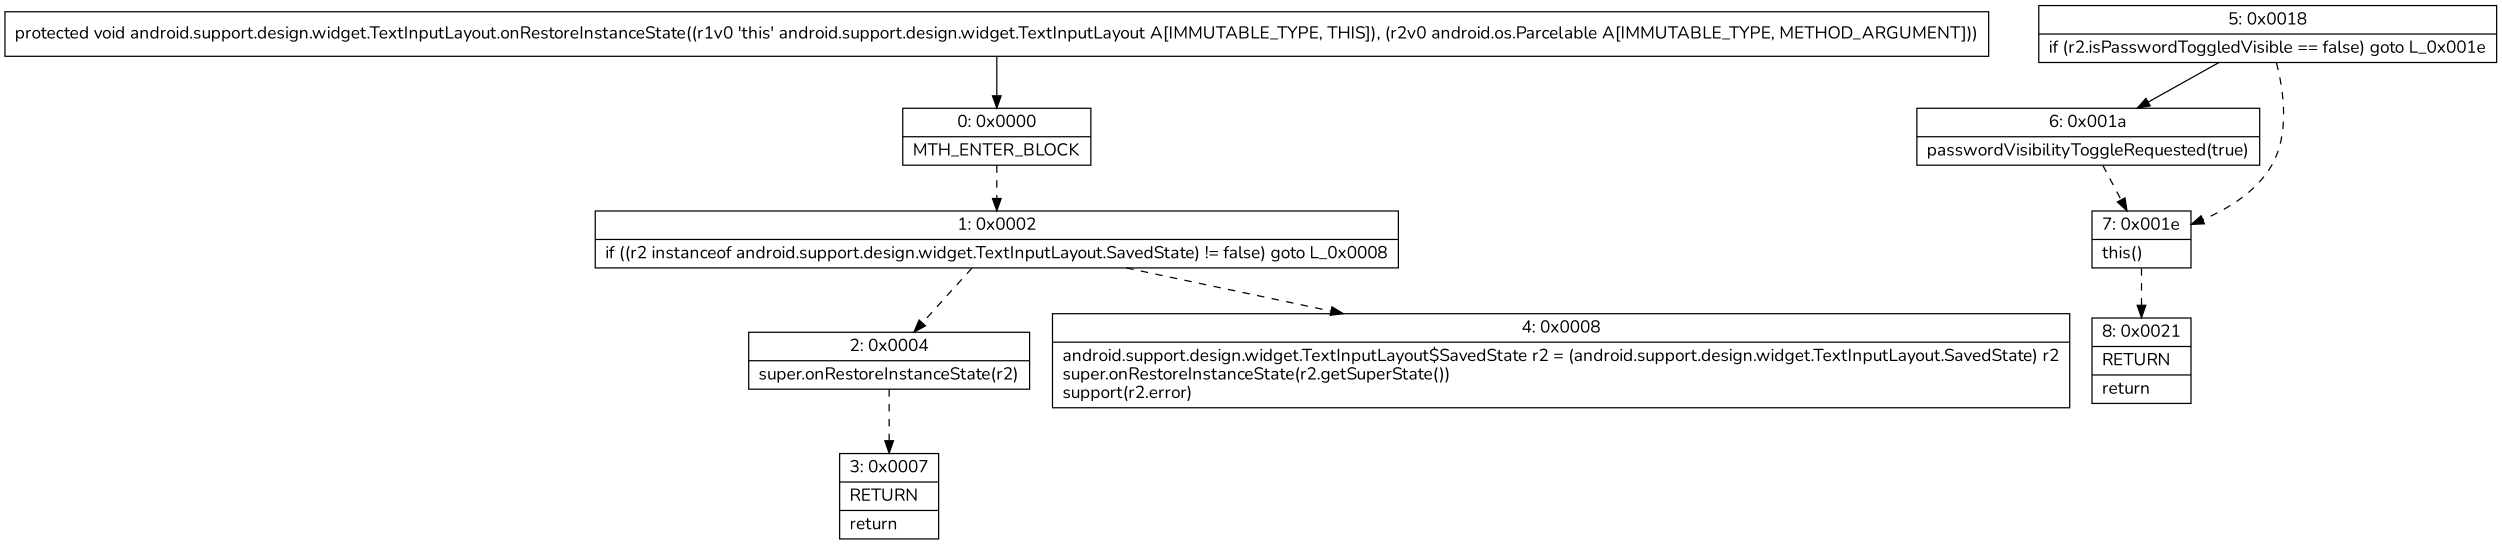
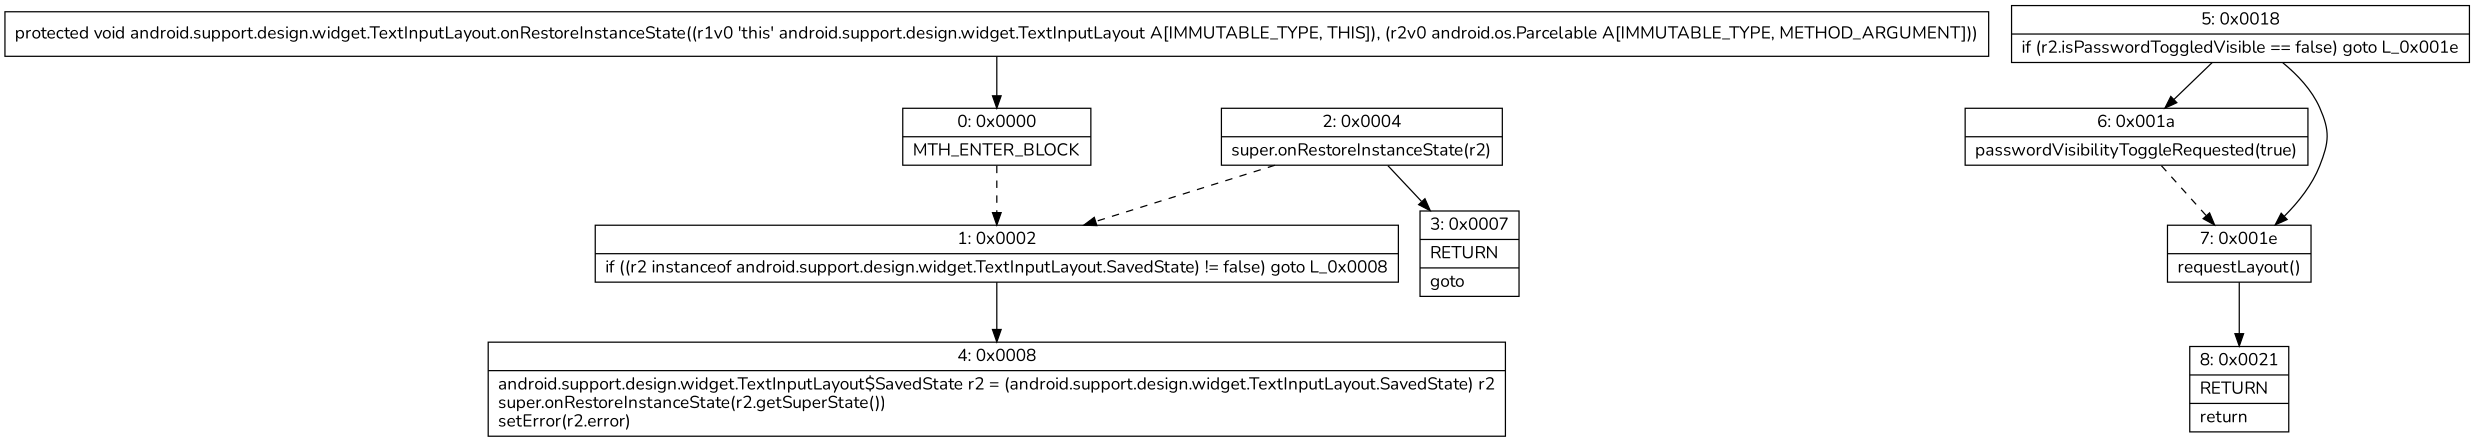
edge "5: 0x0018" -> "7: 0x001e": style dashed -> solid
node "7: 0x001e": text "this()" -> "requestLayout()"
edge "7: 0x001e" -> "8: 0x0021": style dashed -> solid
edge "1: 0x0002" -> "4: 0x0008": style dashed -> solid
edge "1: 0x0002" -> "2: 0x0004": reversed
node "4: 0x0008": text "support(r2.error)" -> "setError(r2.error)"
edge "2: 0x0004" -> "3: 0x0007": style dashed -> solid
node "3: 0x0007": text "return" -> "goto"
